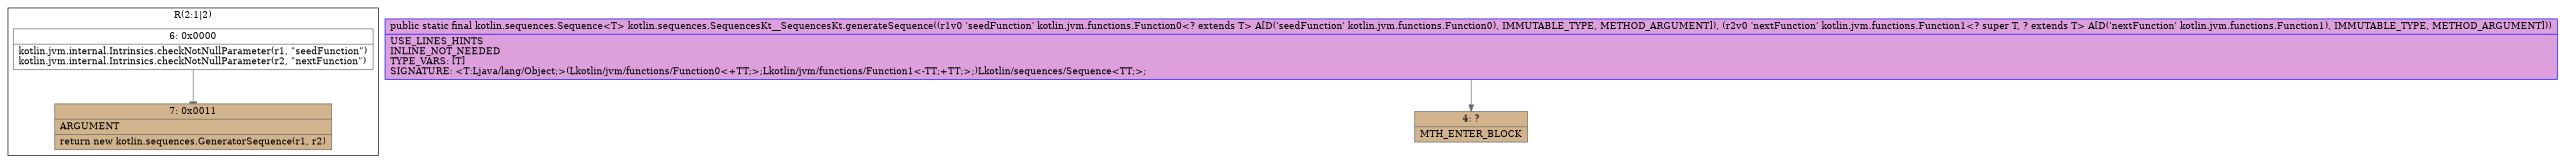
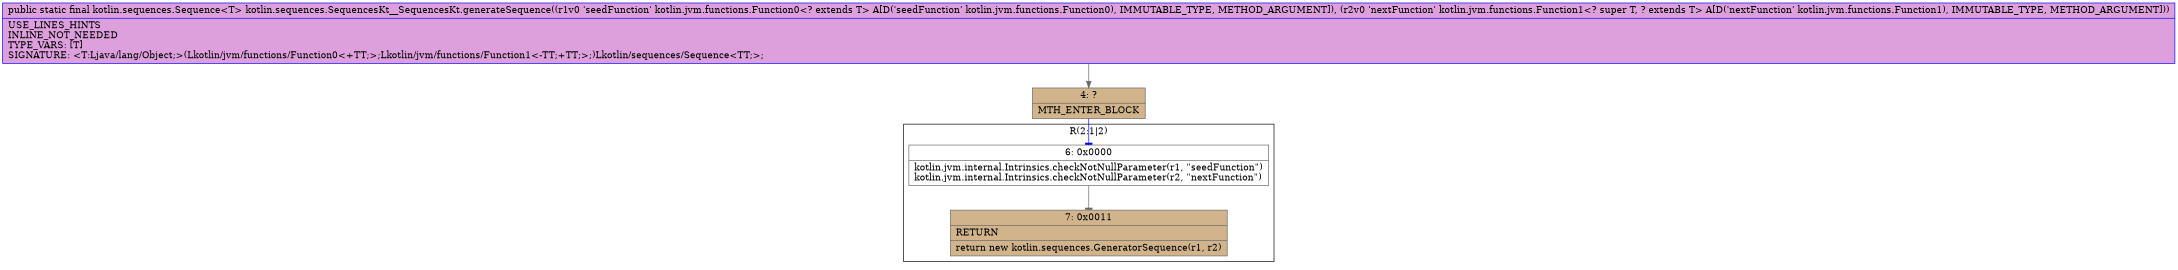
node "7: 0x0011": text "ARGUMENT" -> "RETURN"
edge "4: ?" -> "6: 0x0000": added
